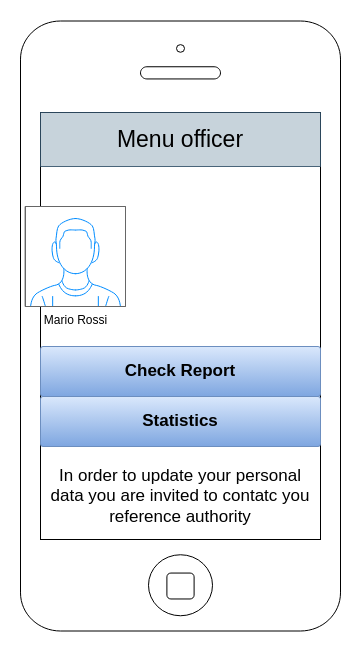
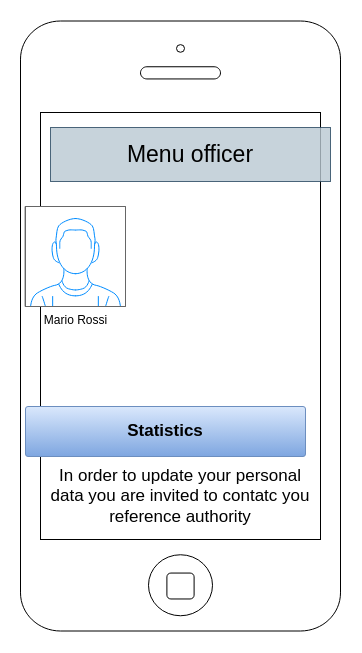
node "Menu officer": moved (181, 140) -> (191, 155)
node "Check Report": removed
node "Statistics": moved (181, 422) -> (166, 432)
